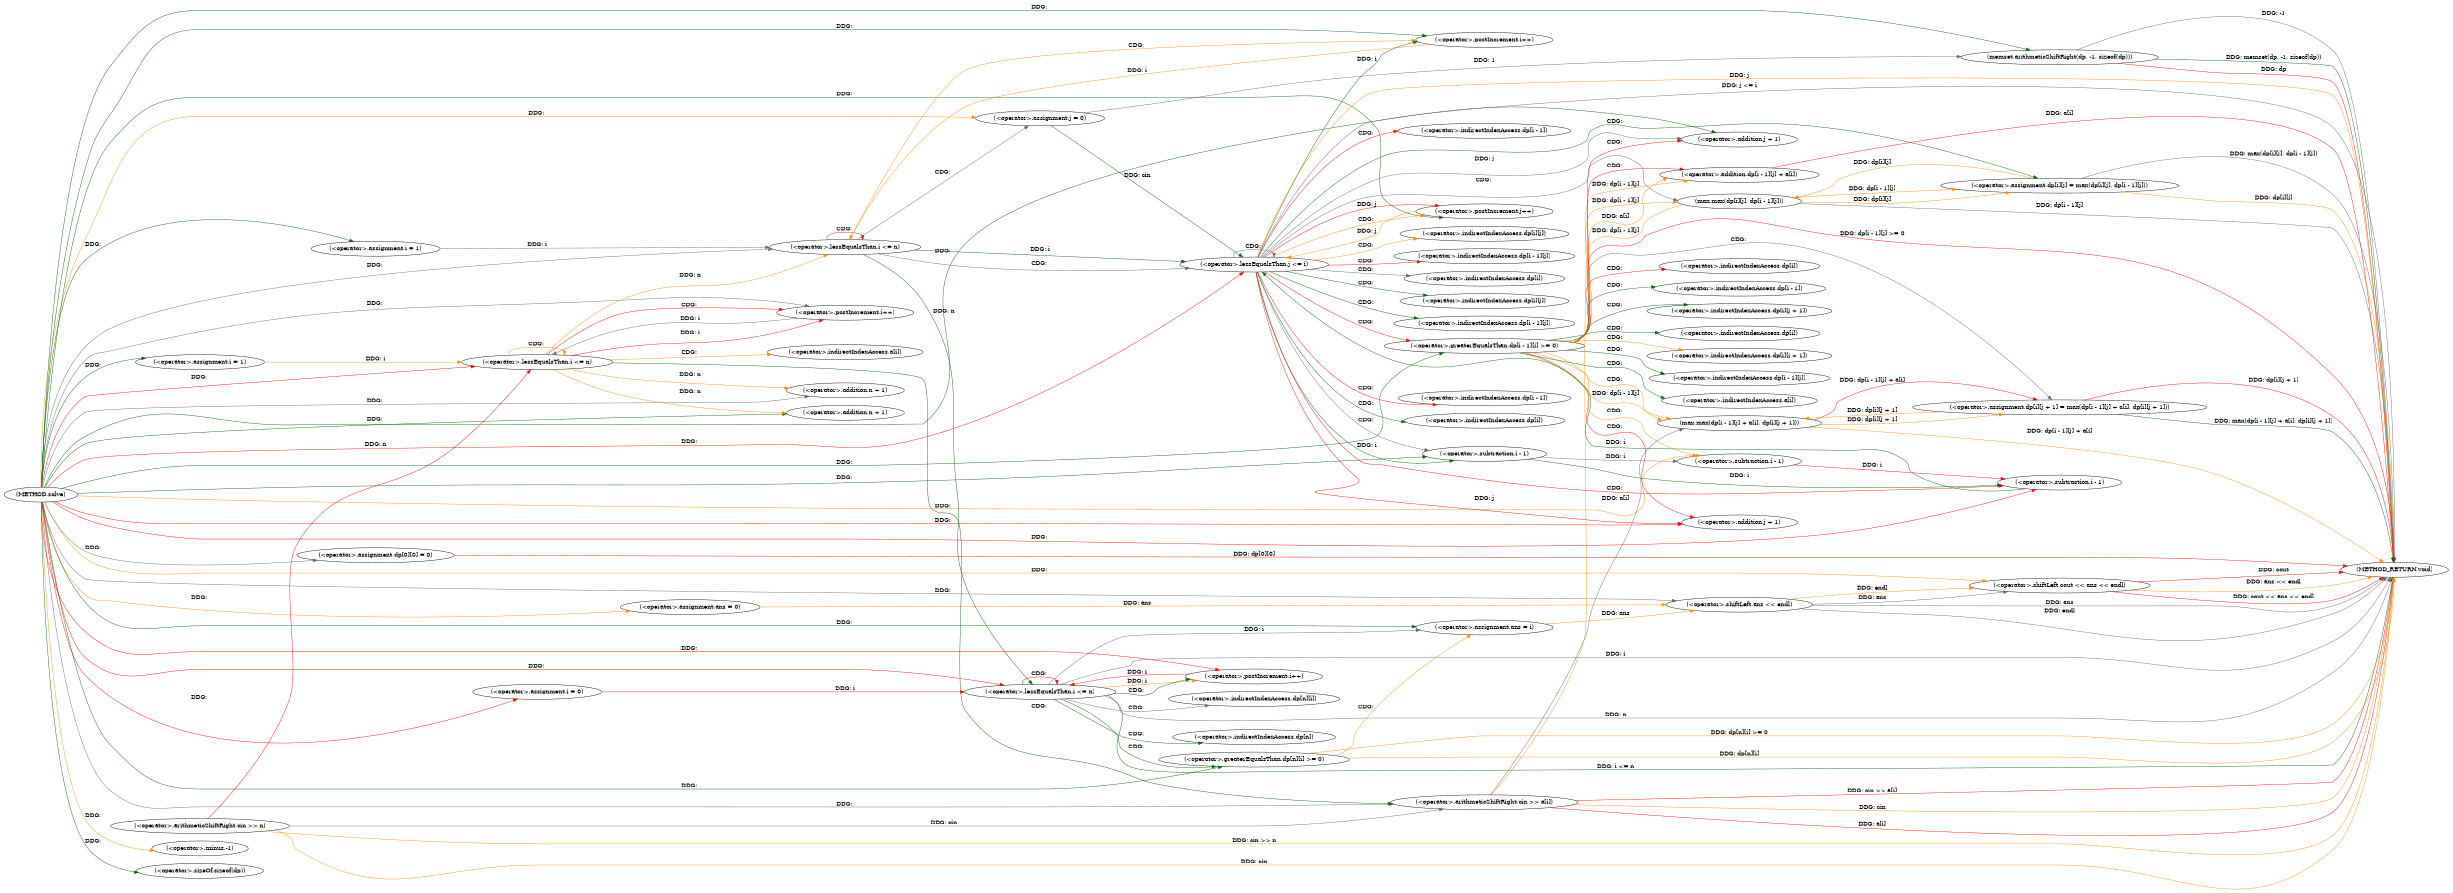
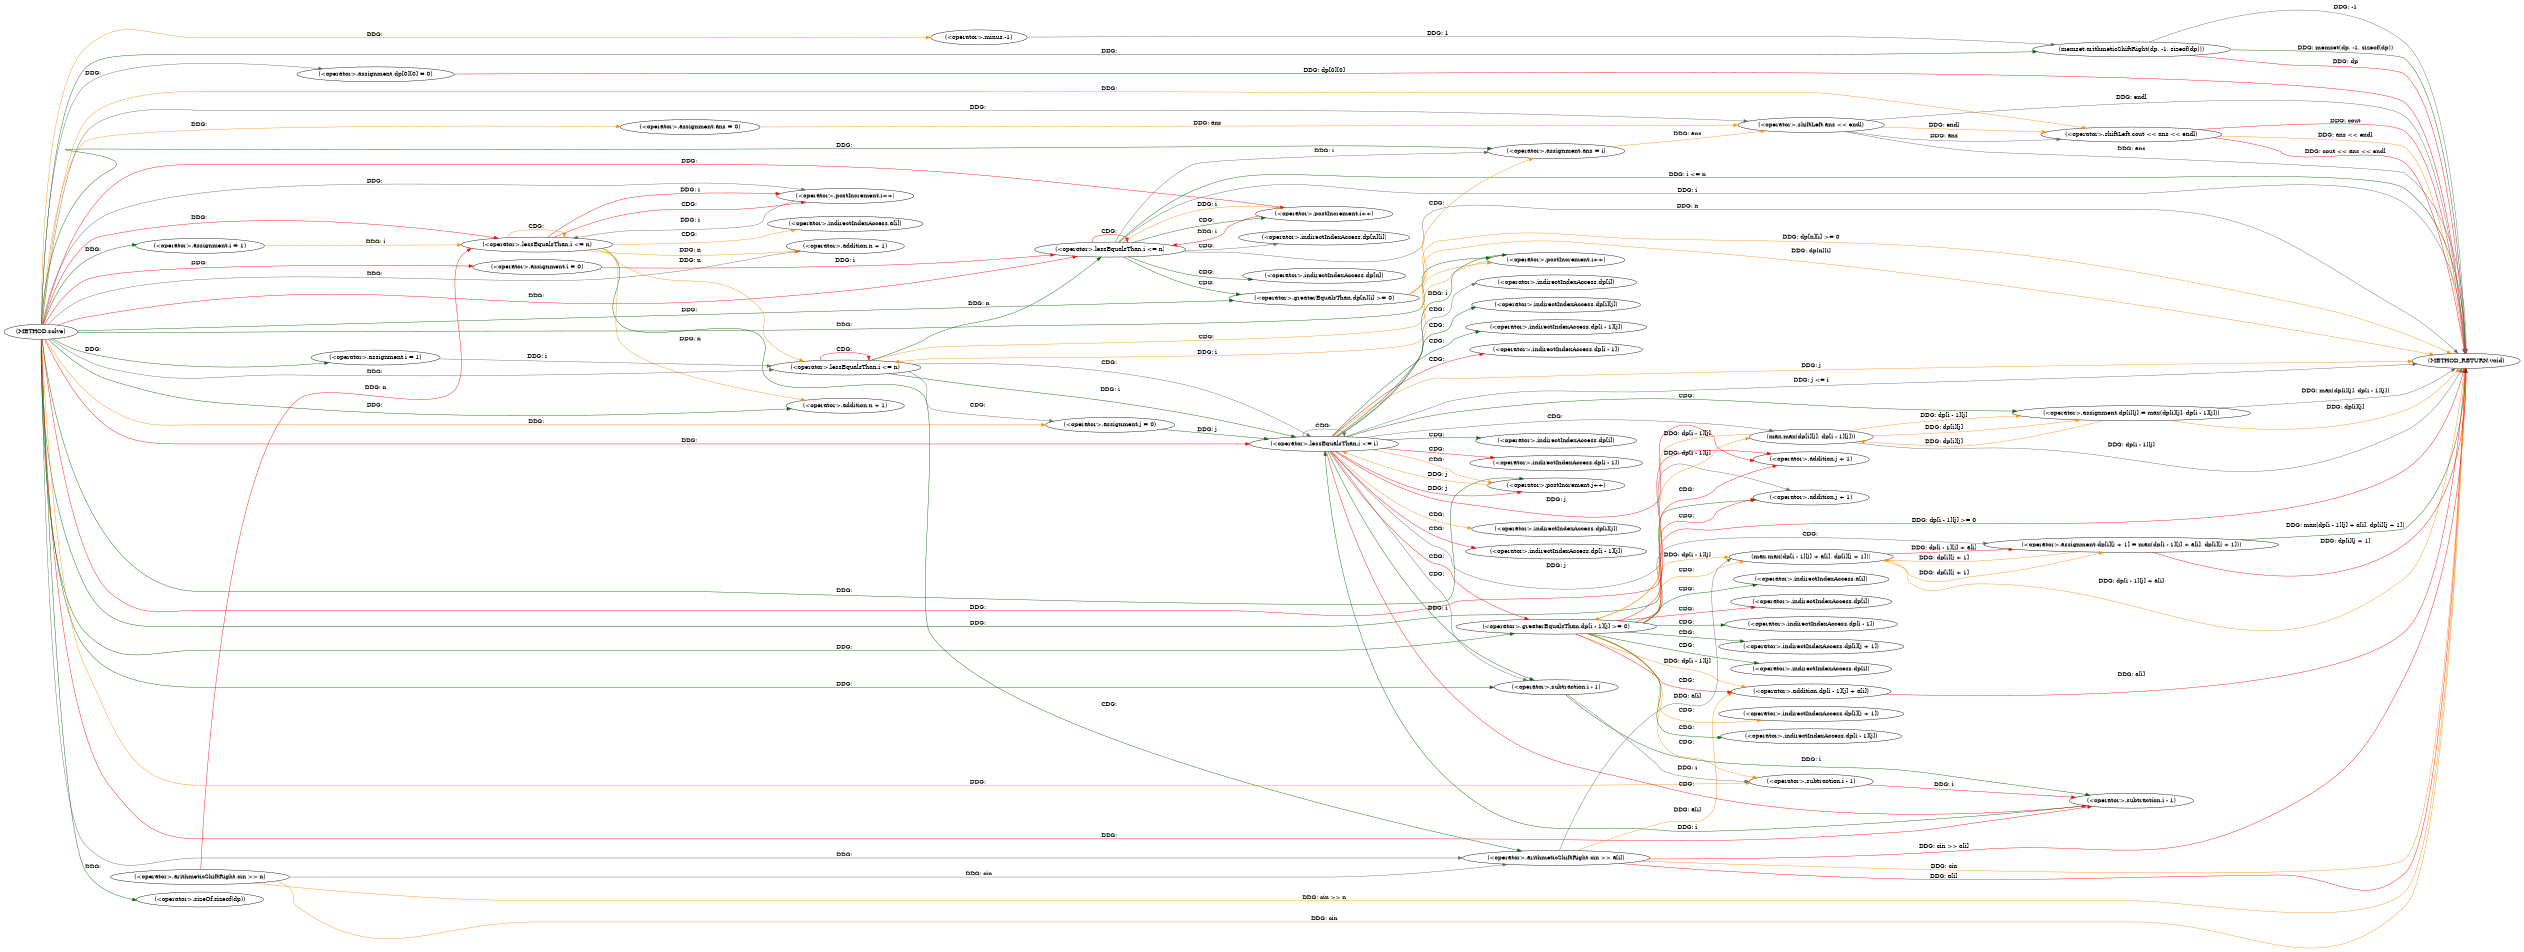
edge "(<operator>.assignment,j = 0)" -> "(memset,arithmeticShiftRight(dp, -1, sizeof(dp)))": now "(<operator>.minus,-1)" -> "(memset,arithmeticShiftRight(dp, -1, sizeof(dp)))"
edge "(<operator>.assignment,j = 0)" -> "(<operator>.lessEqualsThan,j <= i)": label "DDG: cin" -> "DDG: j"
